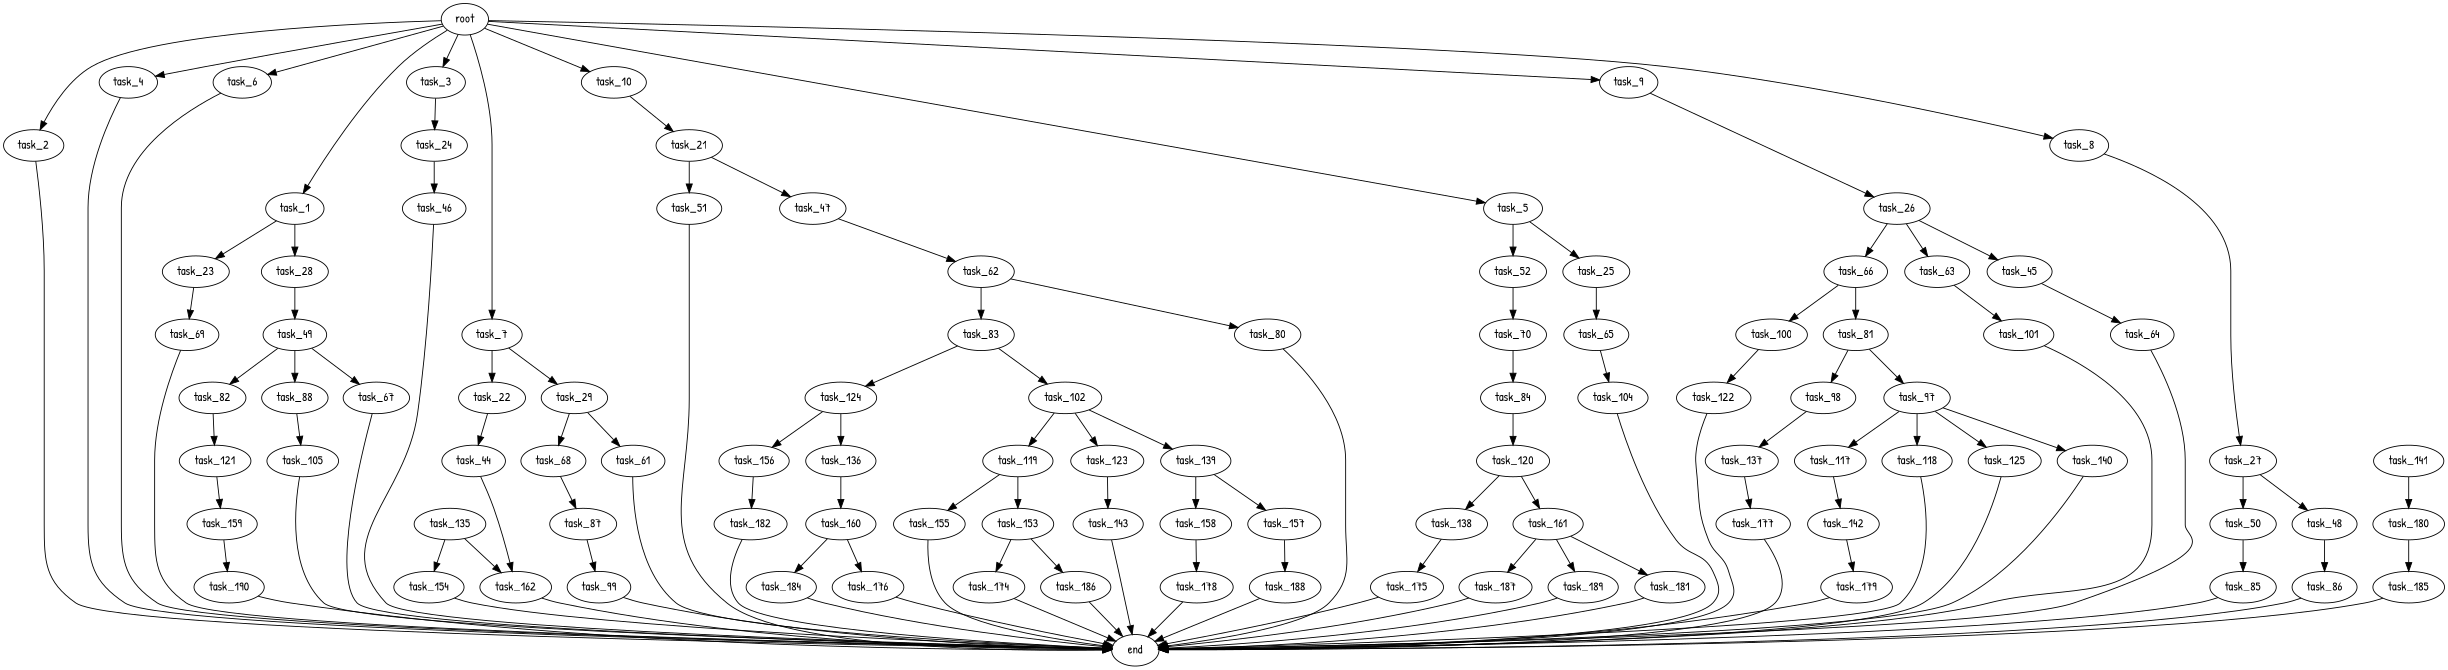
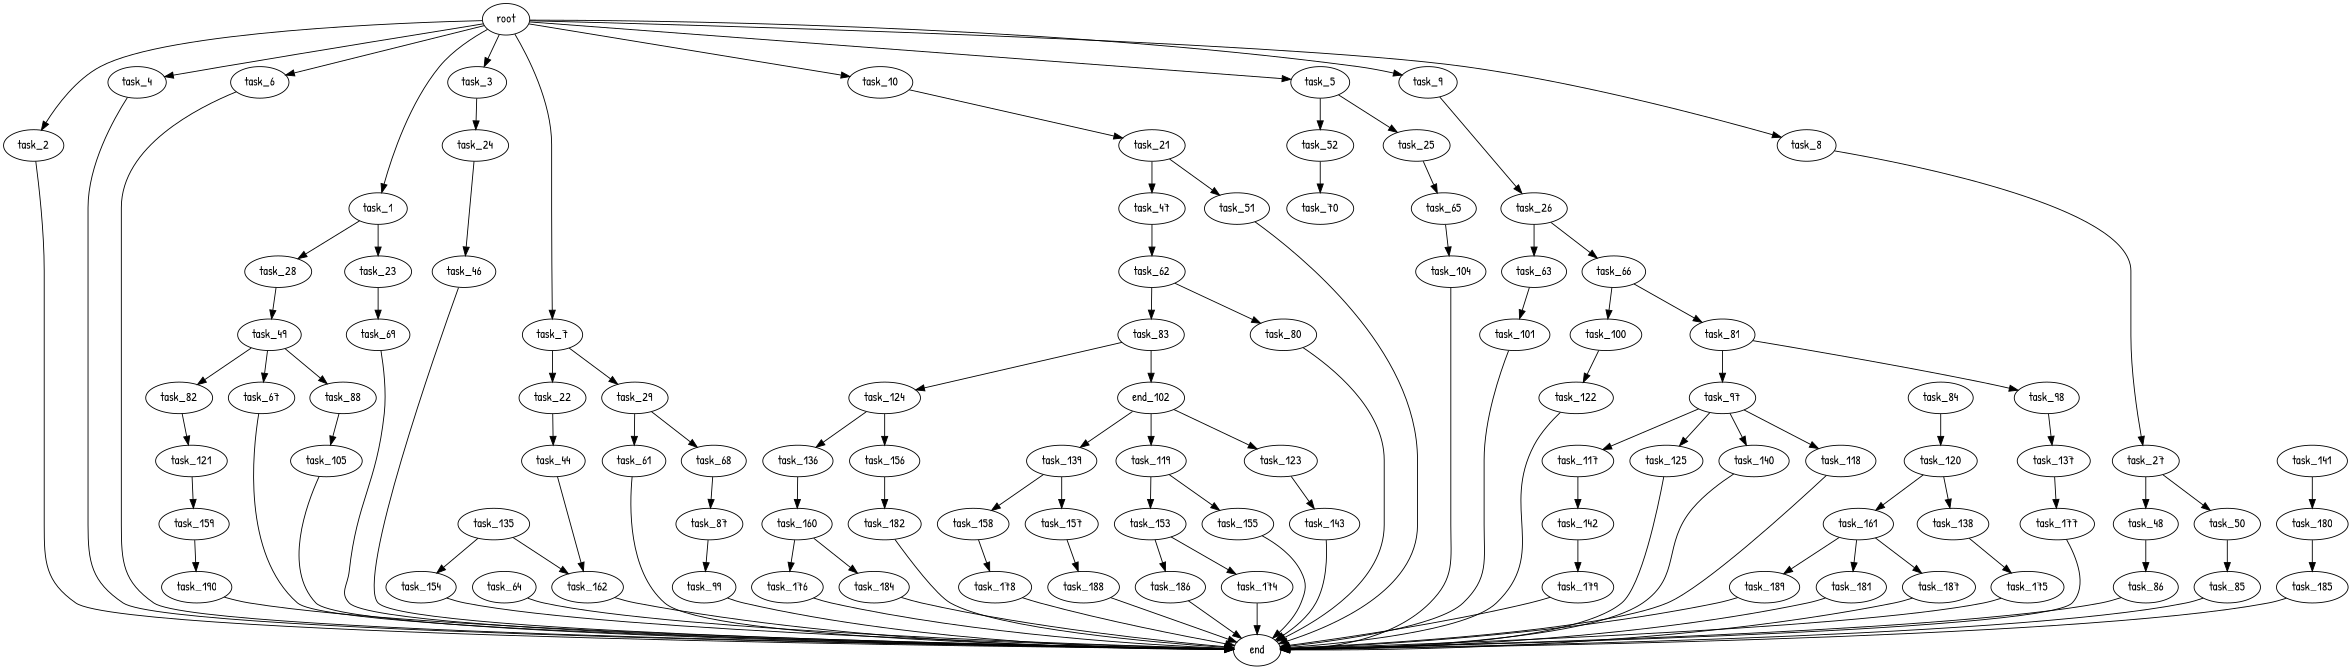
node "task_45": removed
edge "task_70" -> "task_84": removed
node "task_102": label "task_102" -> "end_102"
